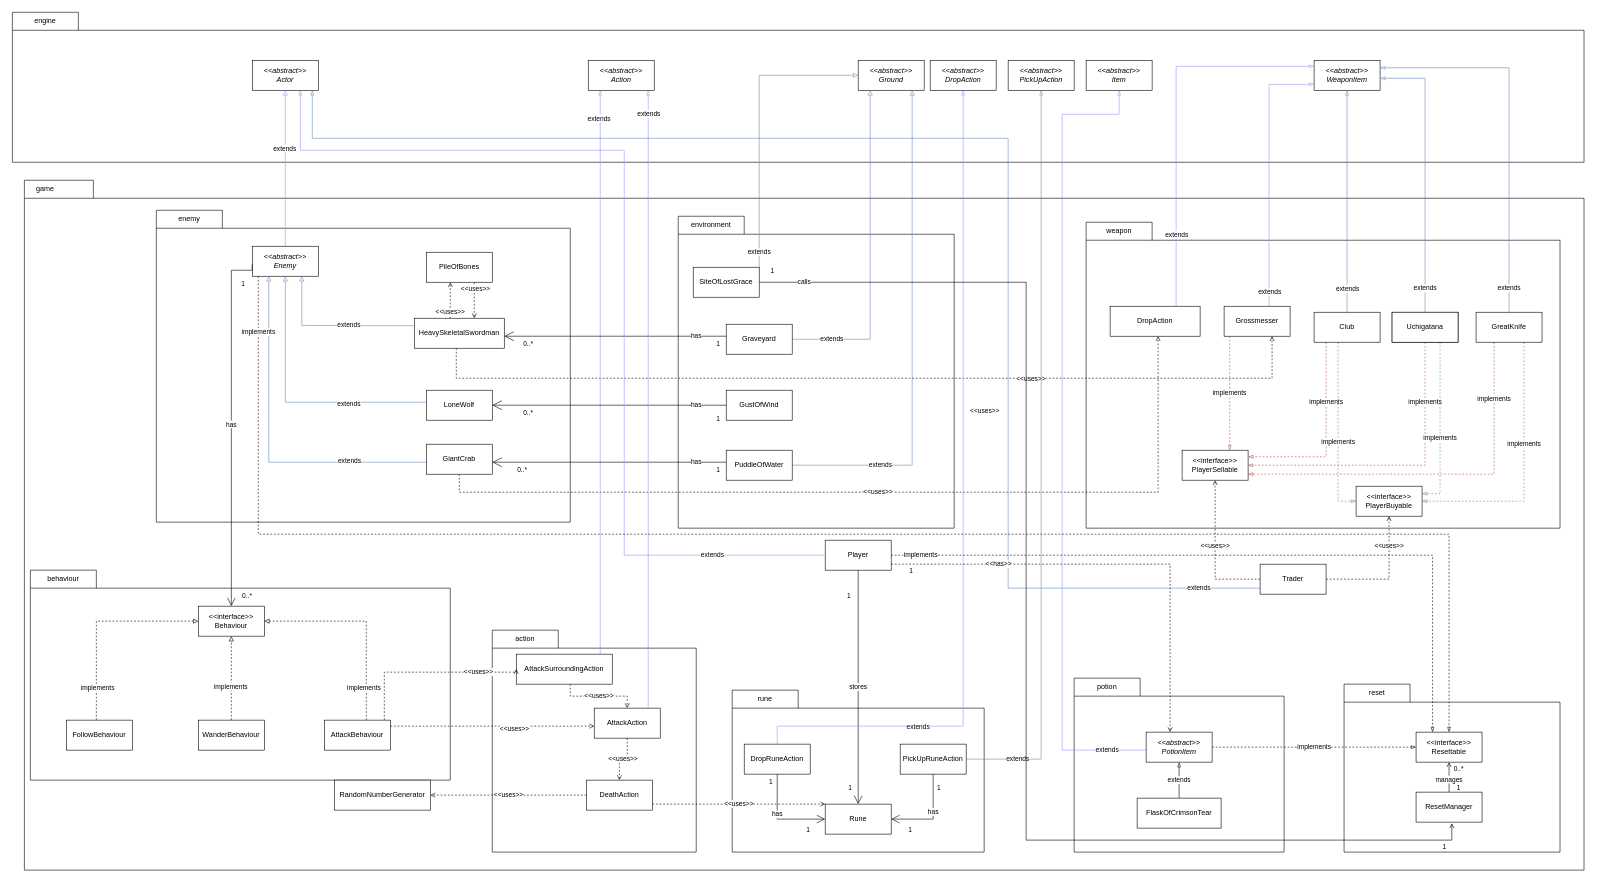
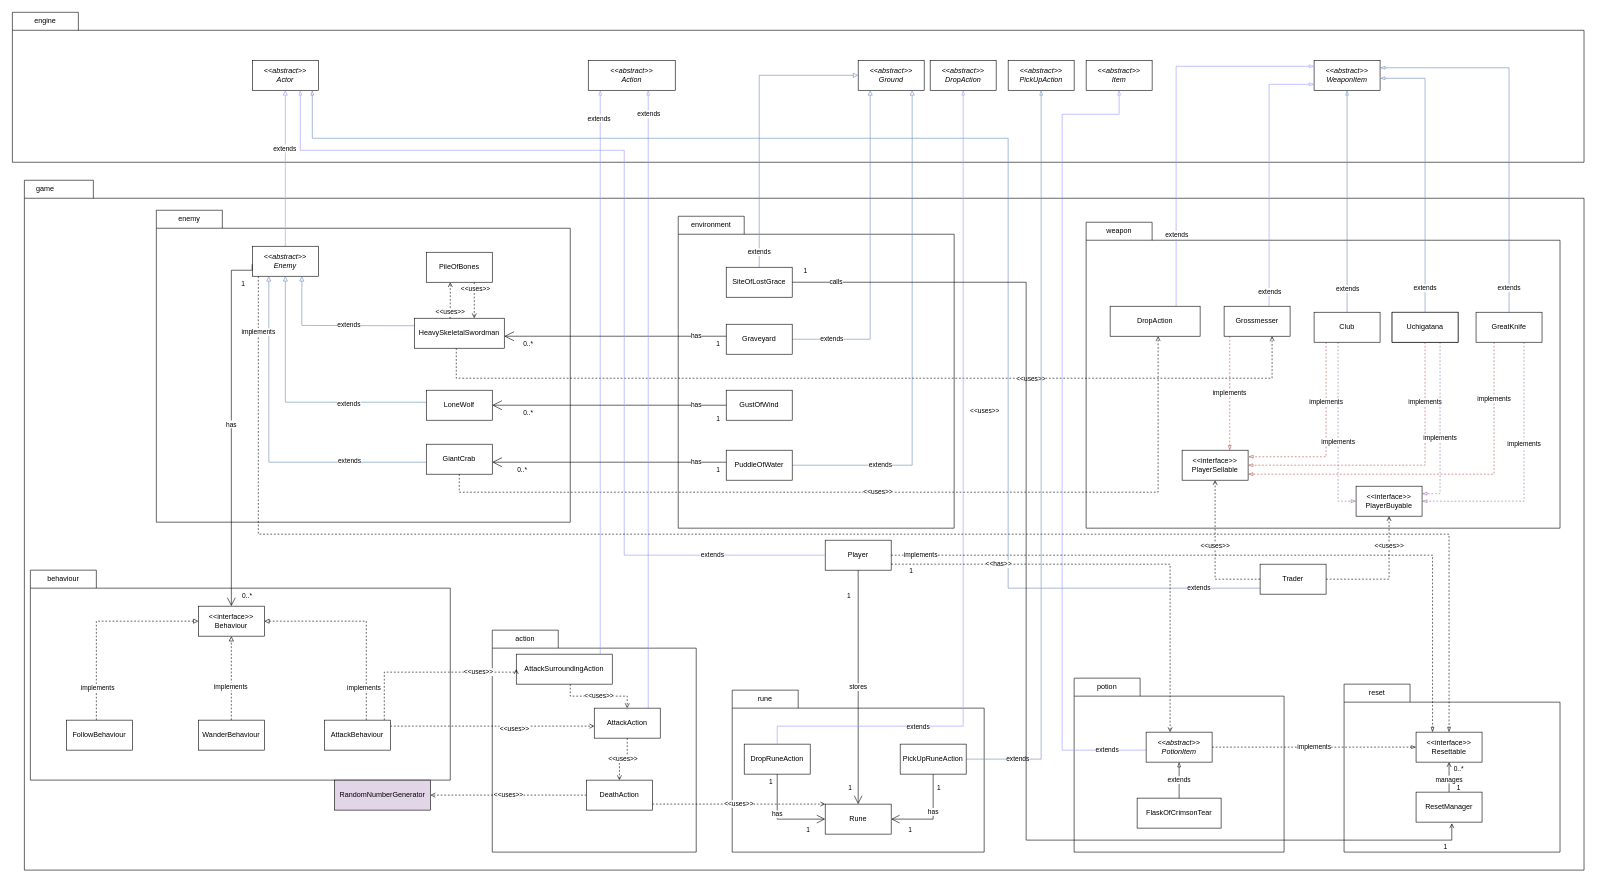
node "<<abstract>> Action": size 66x30 -> 87x30
node "SiteOfLostGrace": moved (726, 282) -> (759, 282)
node "RandomNumberGenerator": fillcolor #ffffff -> #e1d5e7
